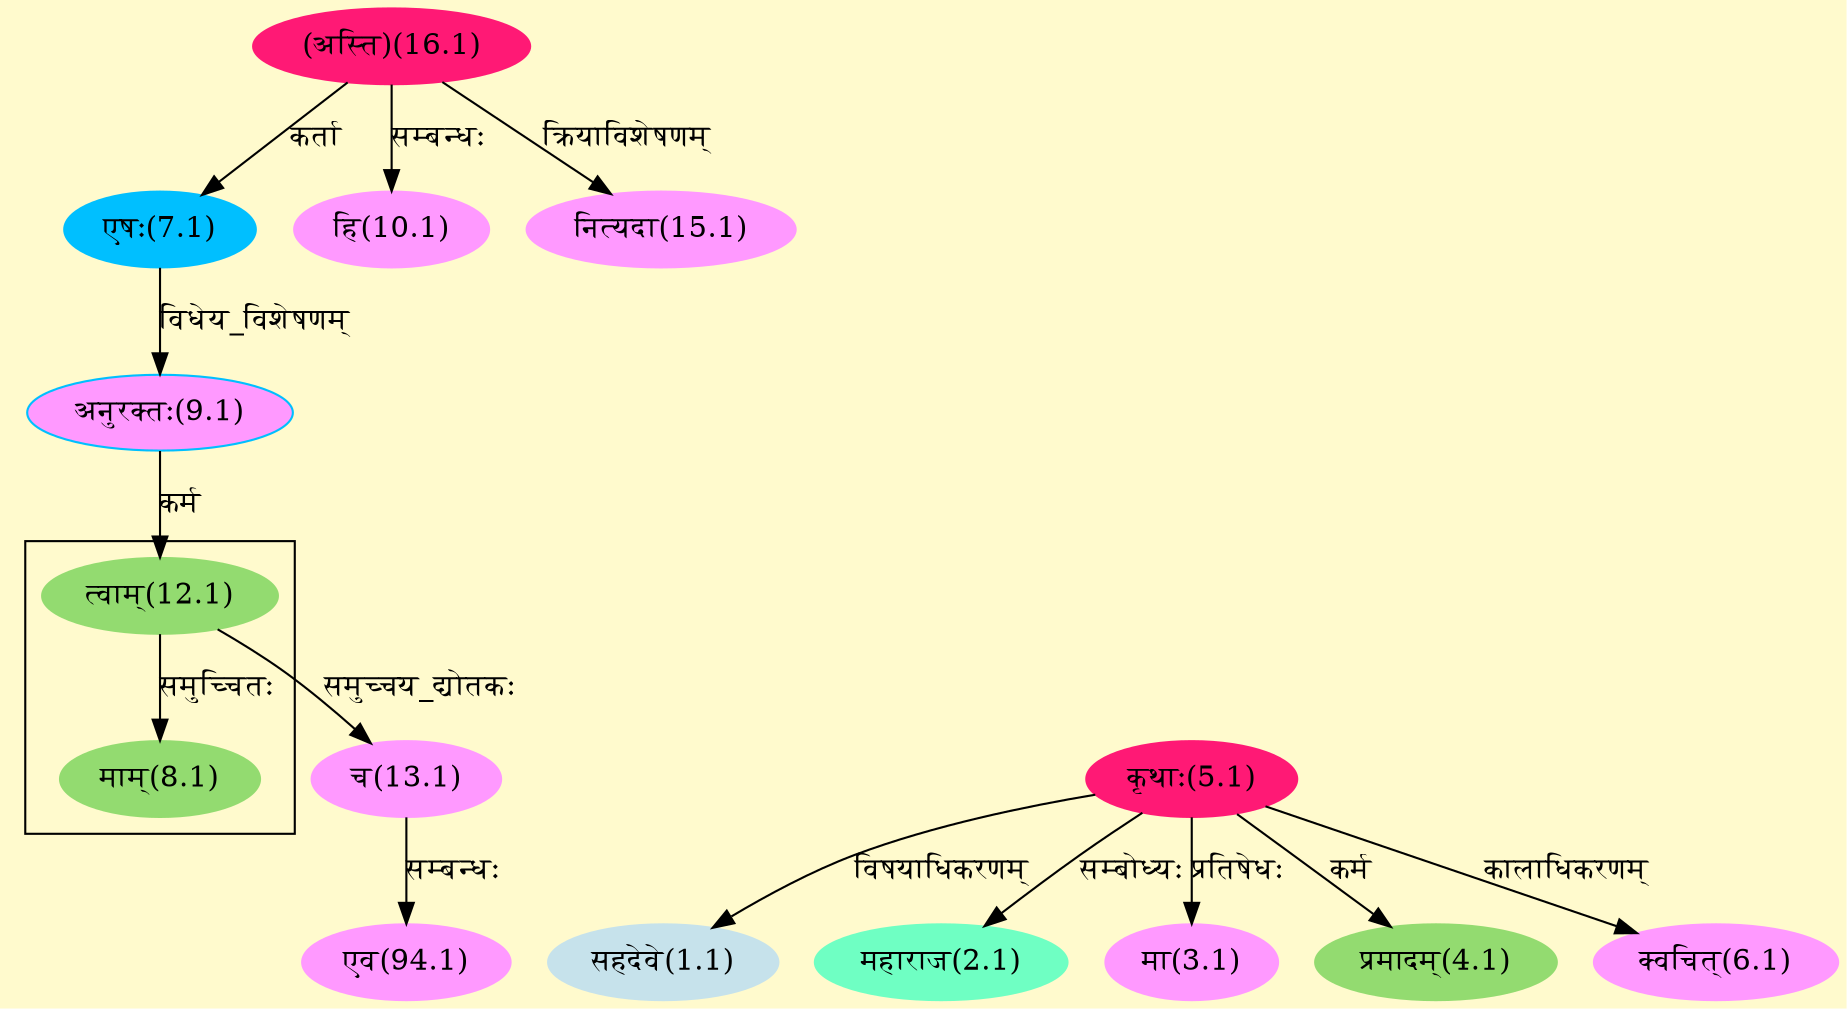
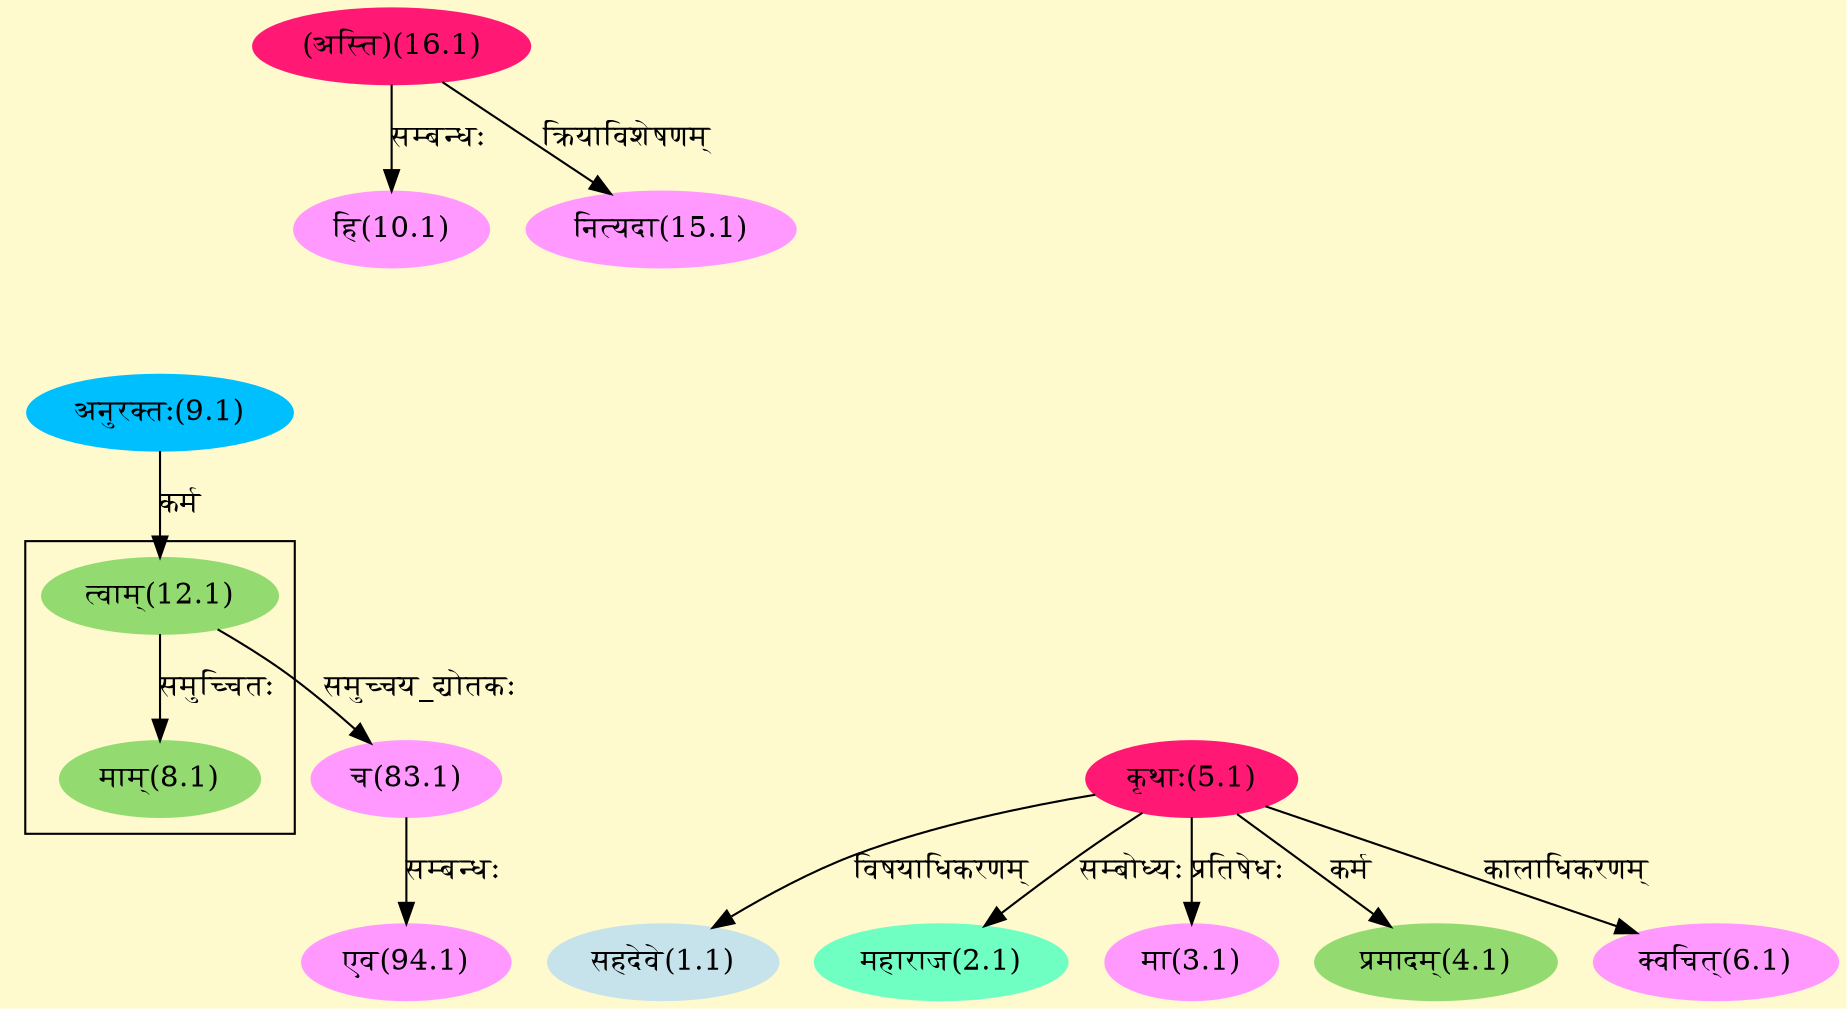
node "एषः(7.1)": removed
node "अनुरक्तः(9.1)": fillcolor #ff99ff -> #00bfff
node "च(13.1)": label "च(13.1)" -> "च(83.1)"
